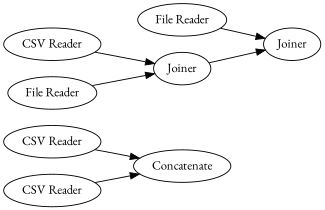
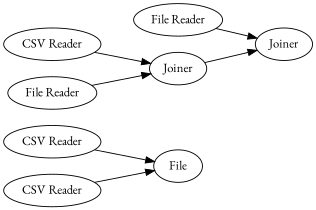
node "Concatenate": label "Concatenate" -> "File"
